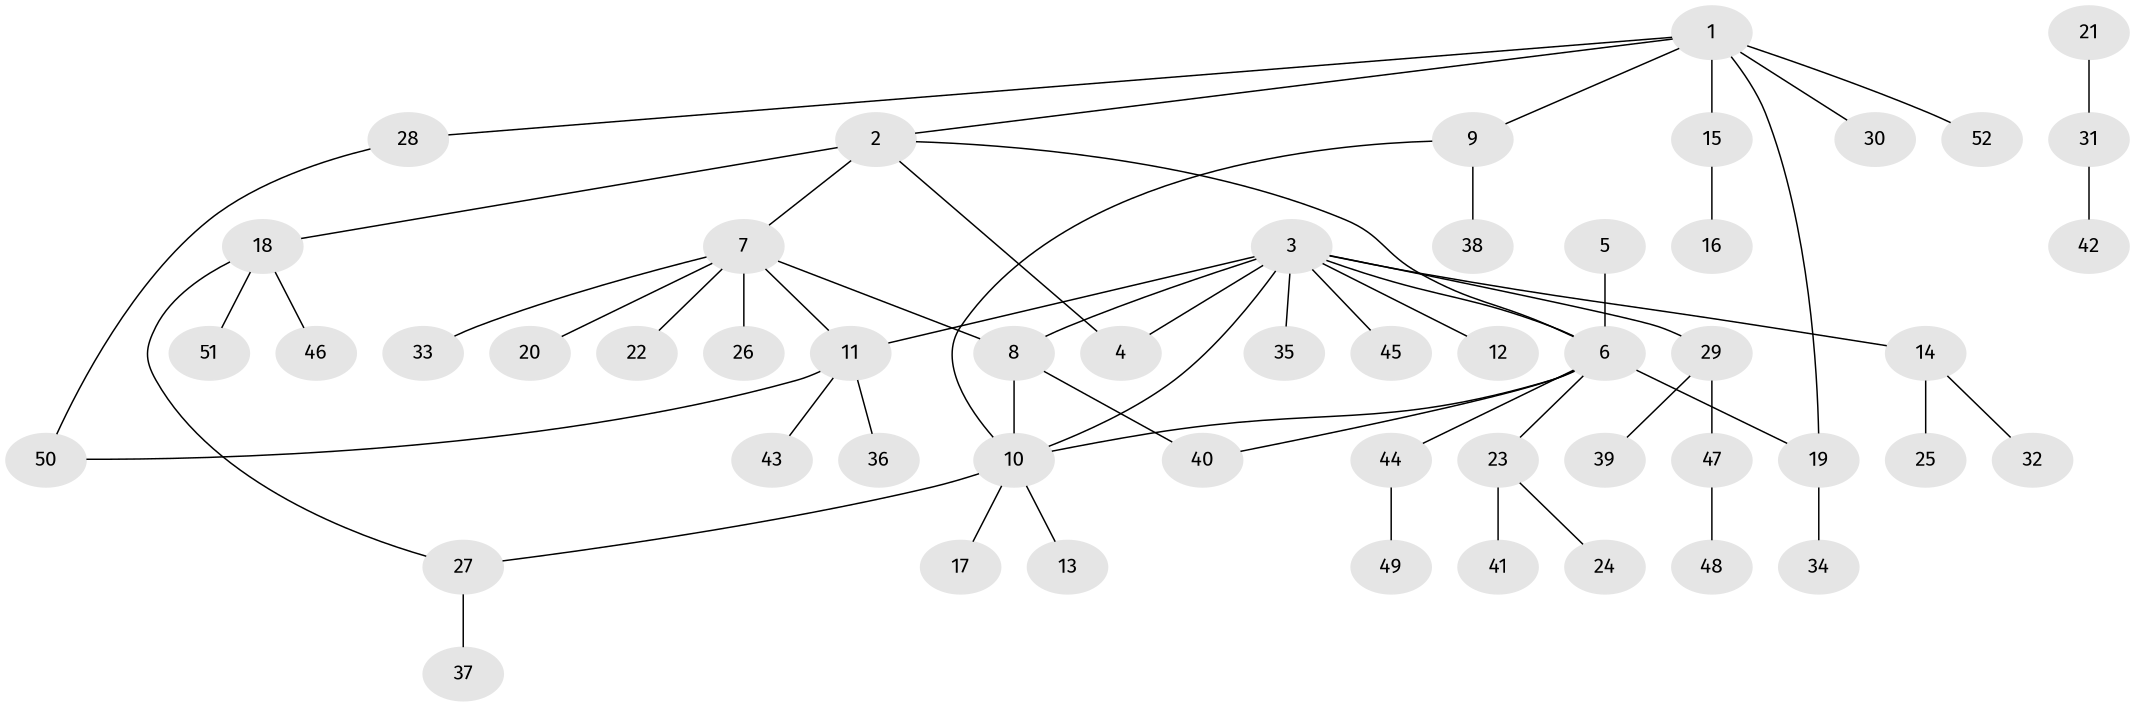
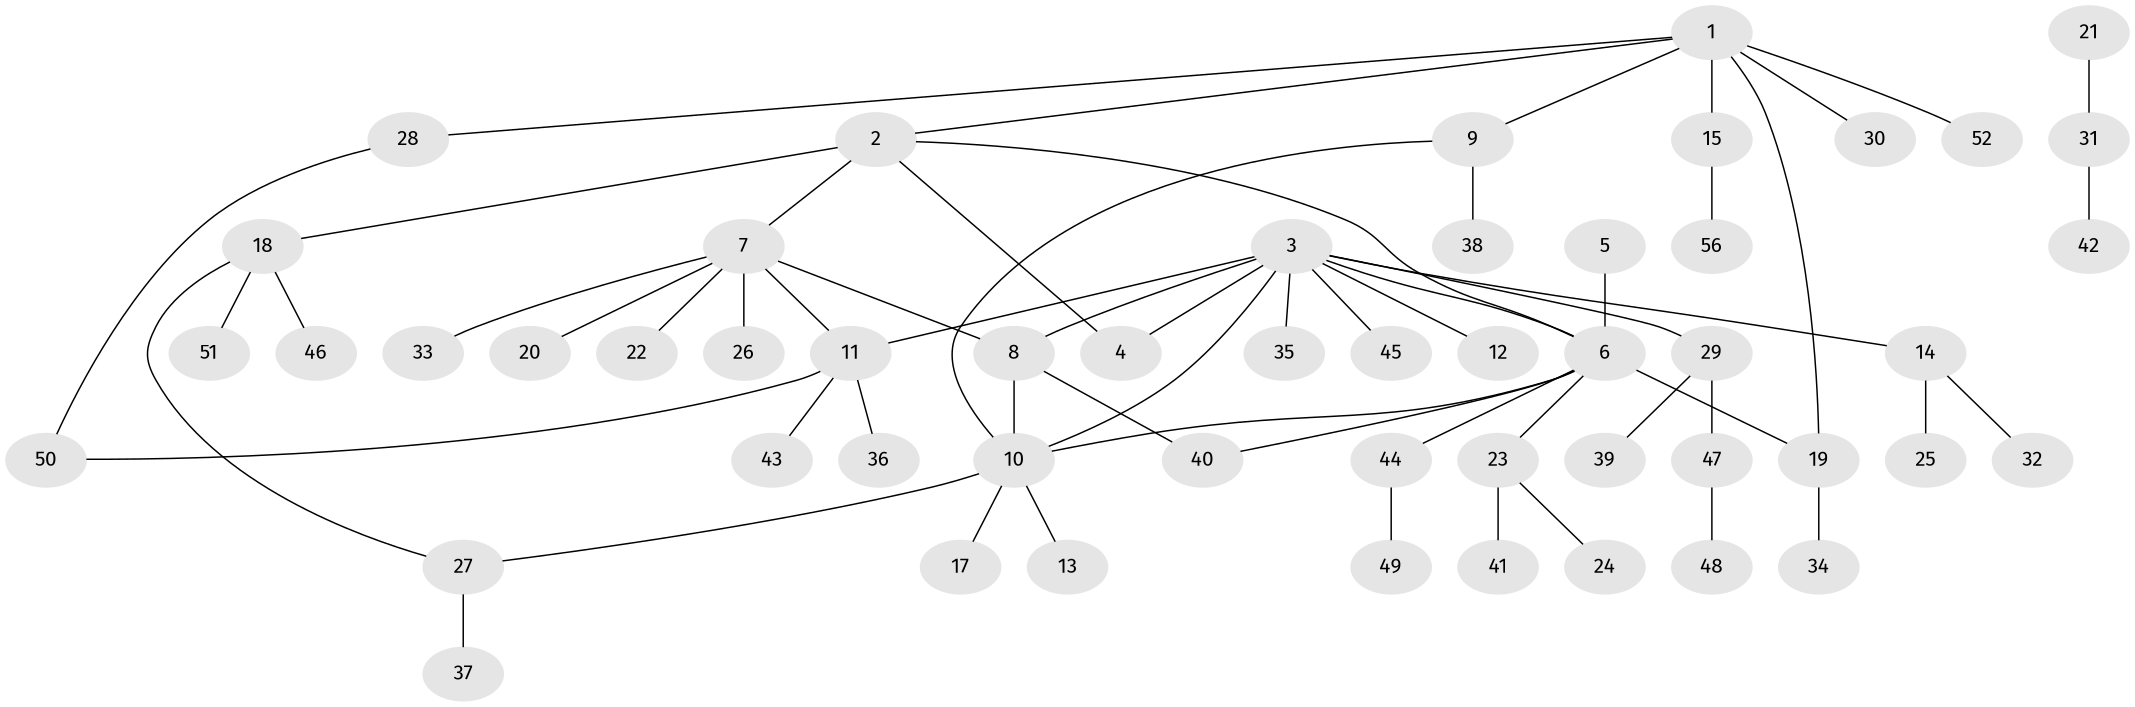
node "16": label "16" -> "56"
